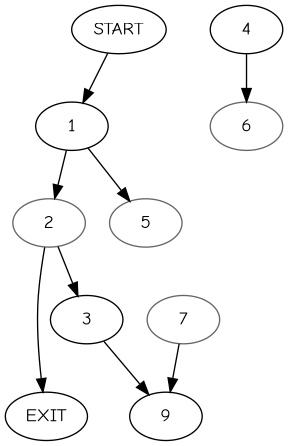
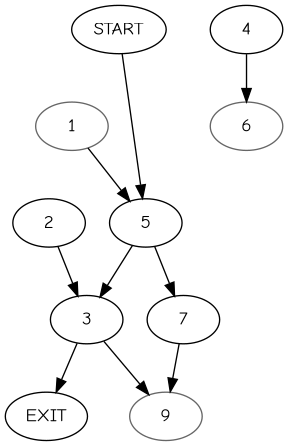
edge "START" -> "1": now "START" -> "5"
node "1": color black -> gray40
edge "1" -> "2": removed
node "2": color gray40 -> black
node "5": color gray40 -> black
edge "5" -> "7": added
edge "5" -> "3": added
edge "2" -> "EXIT": now "3" -> "EXIT"
node "7": color gray40 -> black
node "9": color black -> gray40
